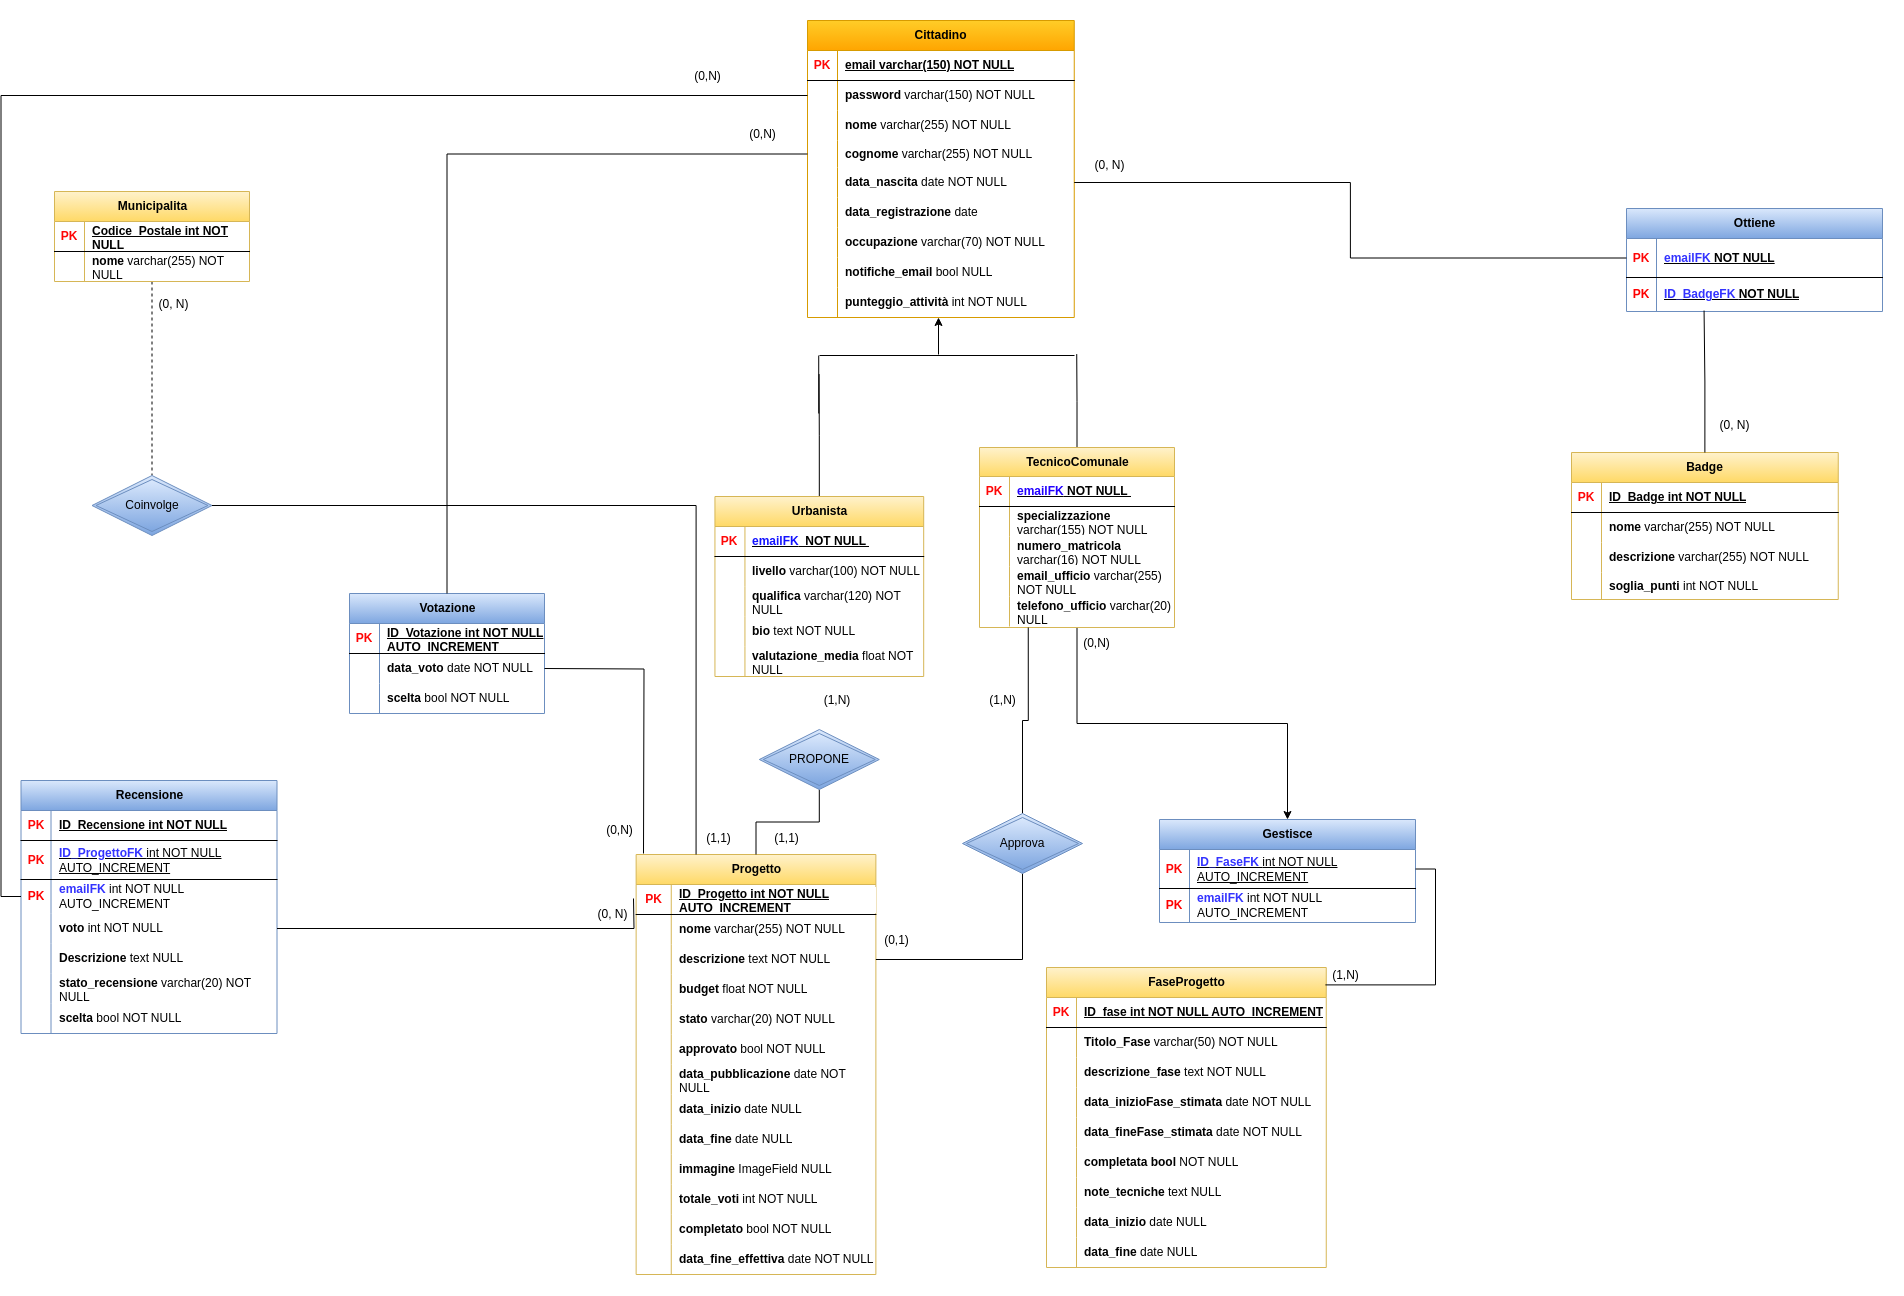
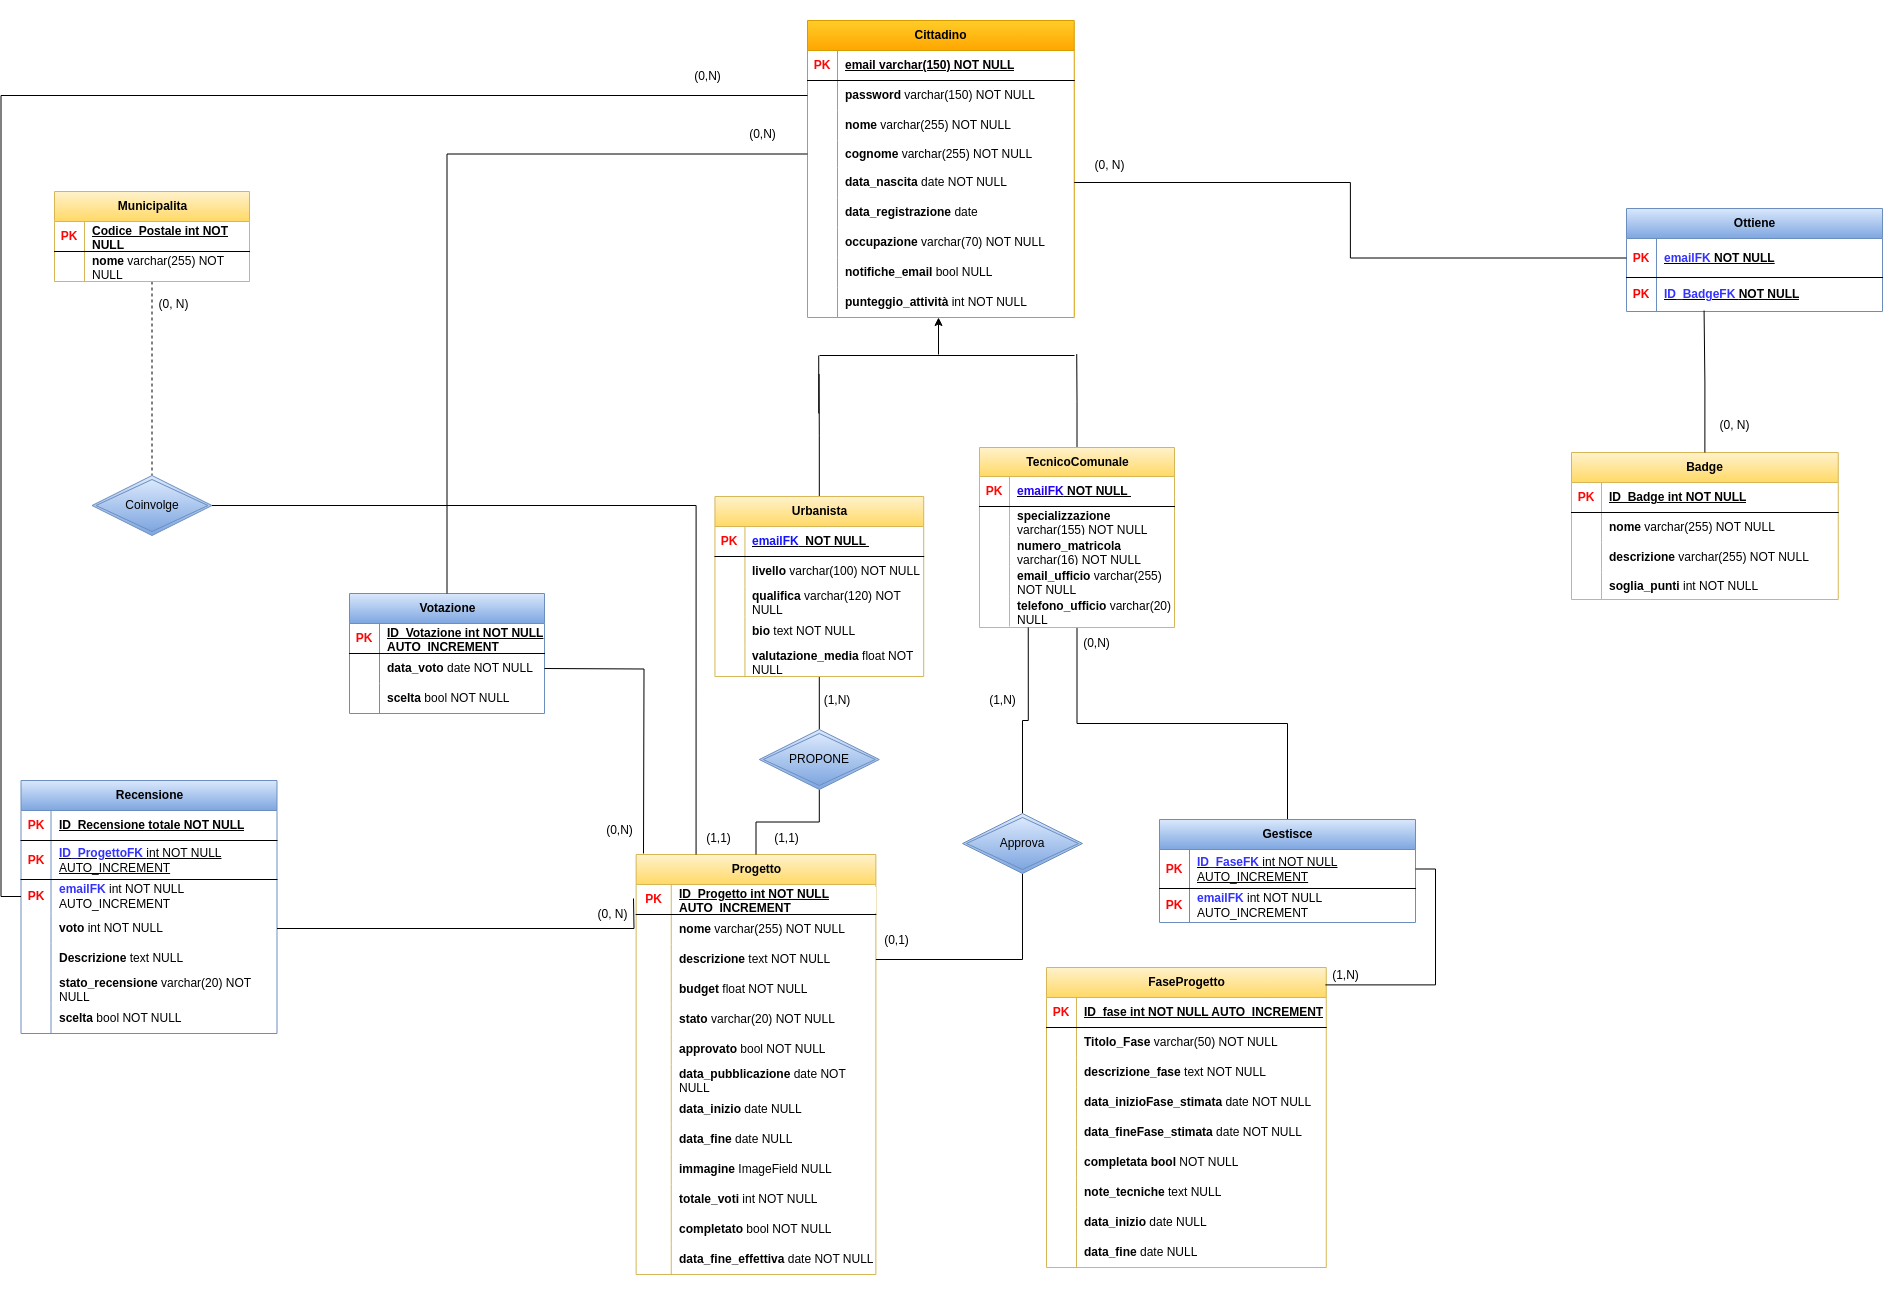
edge "Urbanista" -- "PROPONE": added
edge "TecnicoComunale" -> "Gestisce": arrowhead classic -> none
node "ID_Recensione int NOT NULL": label "ID_Recensione int NOT NULL" -> "ID_Recensione totale NOT NULL"
